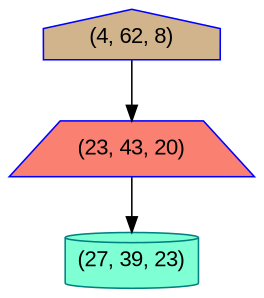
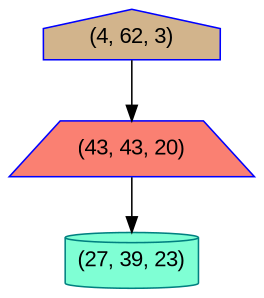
node "(4, 62, 8)": label "(4, 62, 8)" -> "(4, 62, 3)"
node "(23, 43, 20)": label "(23, 43, 20)" -> "(43, 43, 20)"
